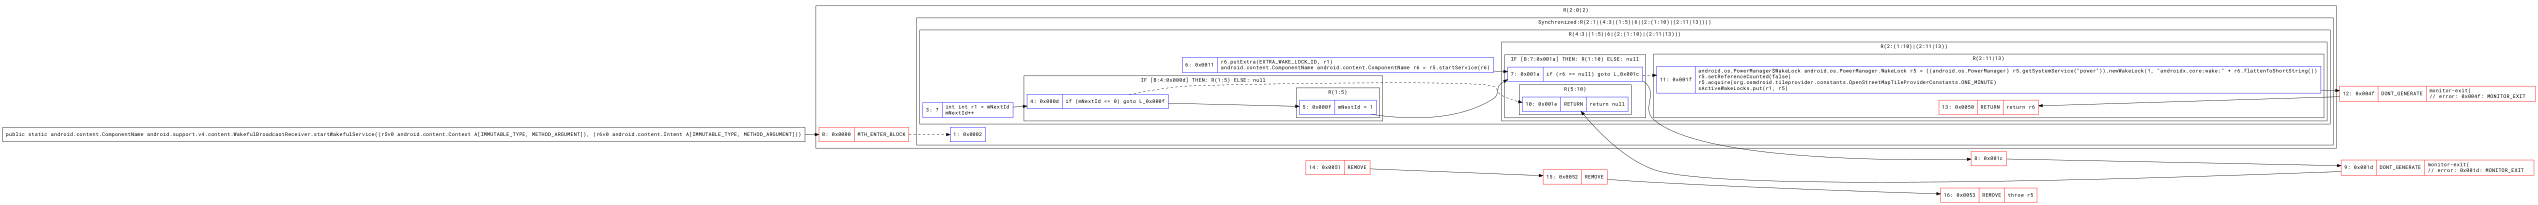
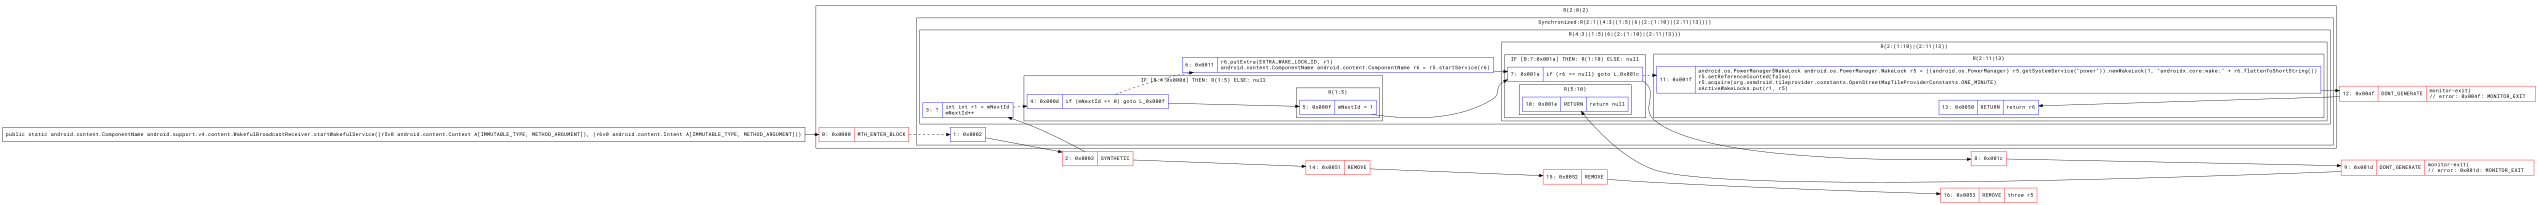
edge "4: 0x000d" -> "10: 0x001e": now "4: 0x000d" -> "6: 0x0011"
edge "3: ?" -> "4: 0x000d": style solid -> dashed
node "13: 0x0050": color red -> blue
node "2: 0x0003": added
